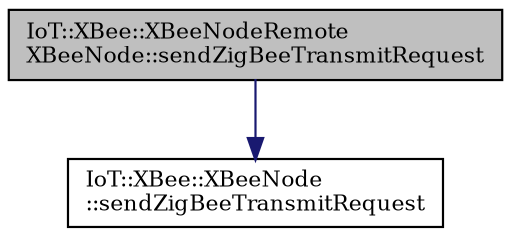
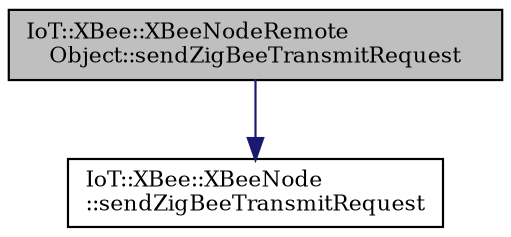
node "IoT::XBee::XBeeNodeRemote XBeeNode::sendZigBeeTransmitRequest": label "IoT::XBee::XBeeNodeRemote XBeeNode::sendZigBeeTransmitRequest" -> "IoT::XBee::XBeeNodeRemote Object::sendZigBeeTransmitRequest"
